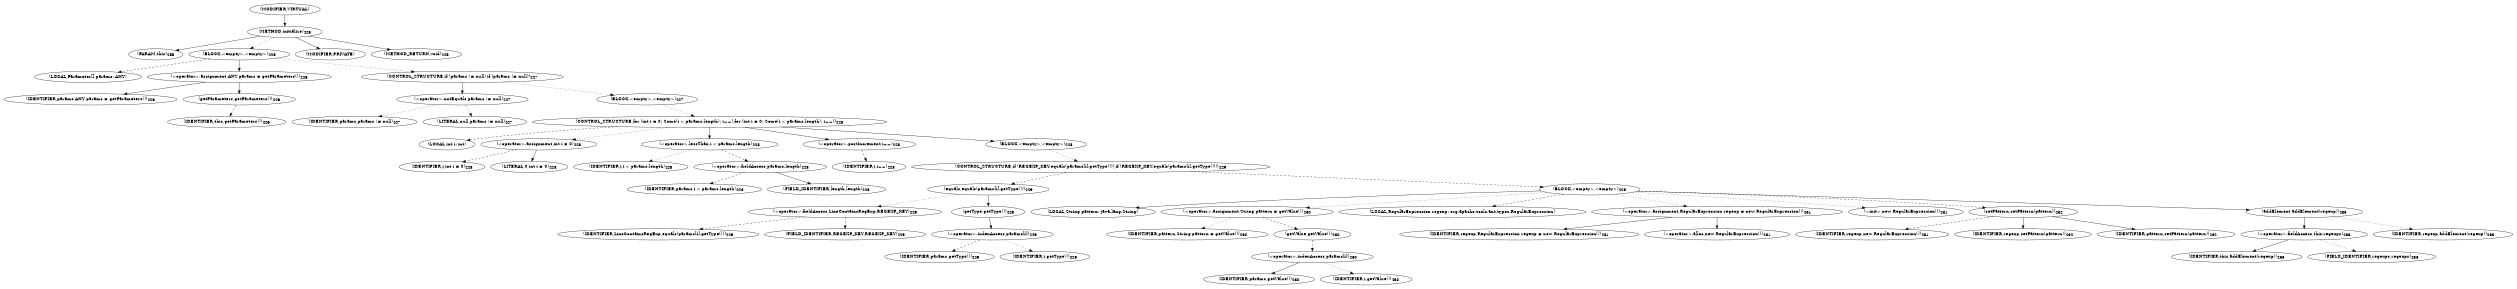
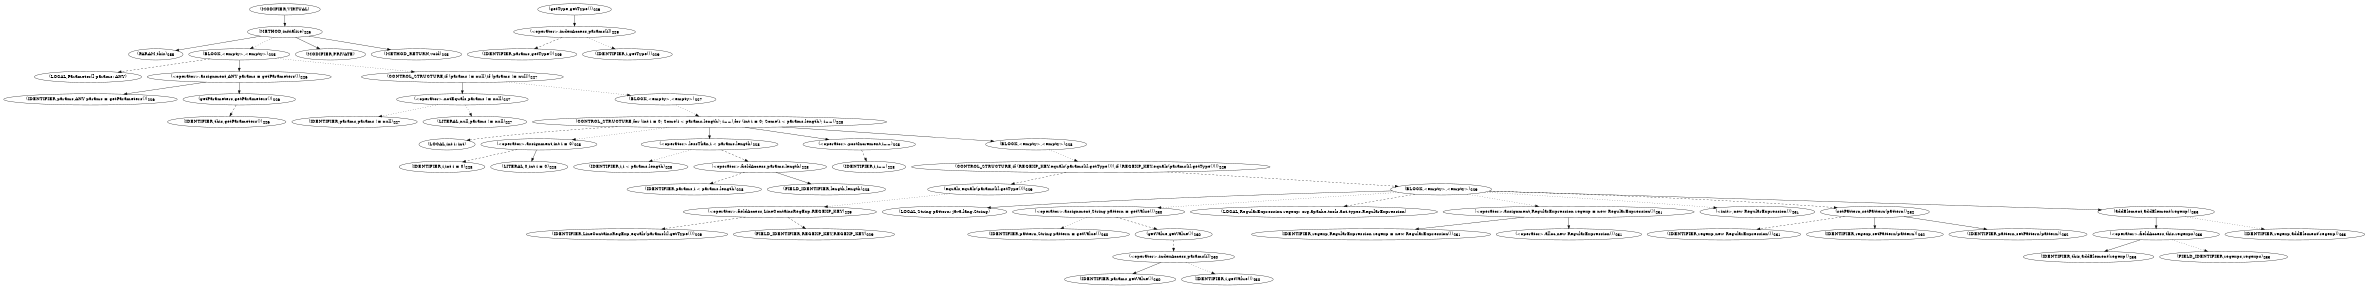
edge "(equals,equals(params[i].getType()))" -> "(getType,getType())": removed
